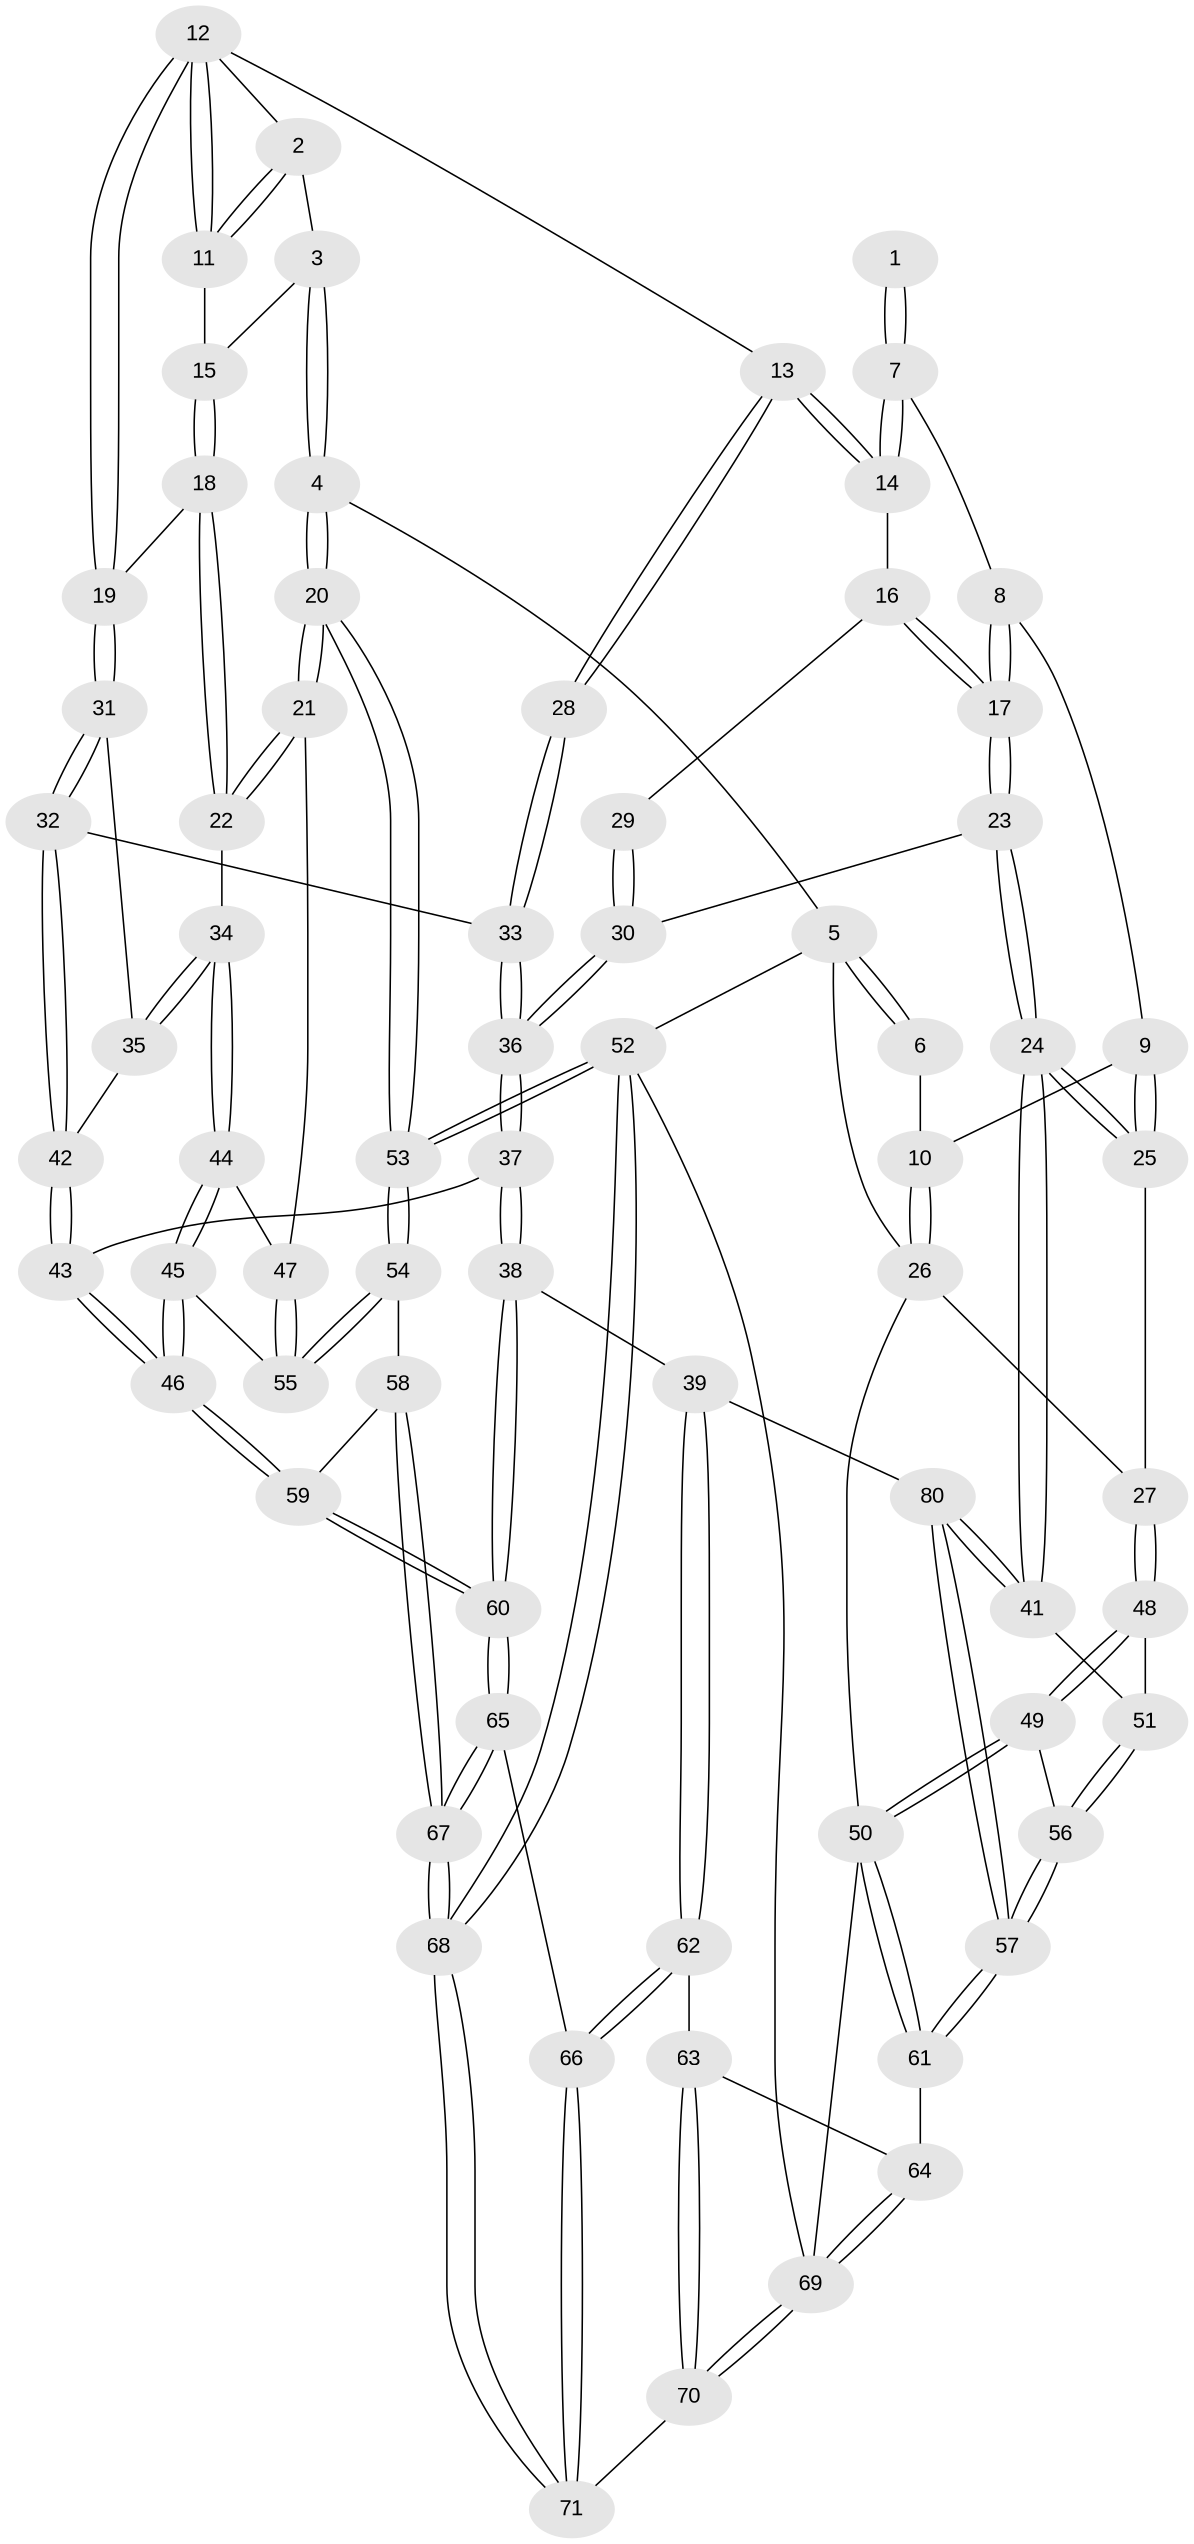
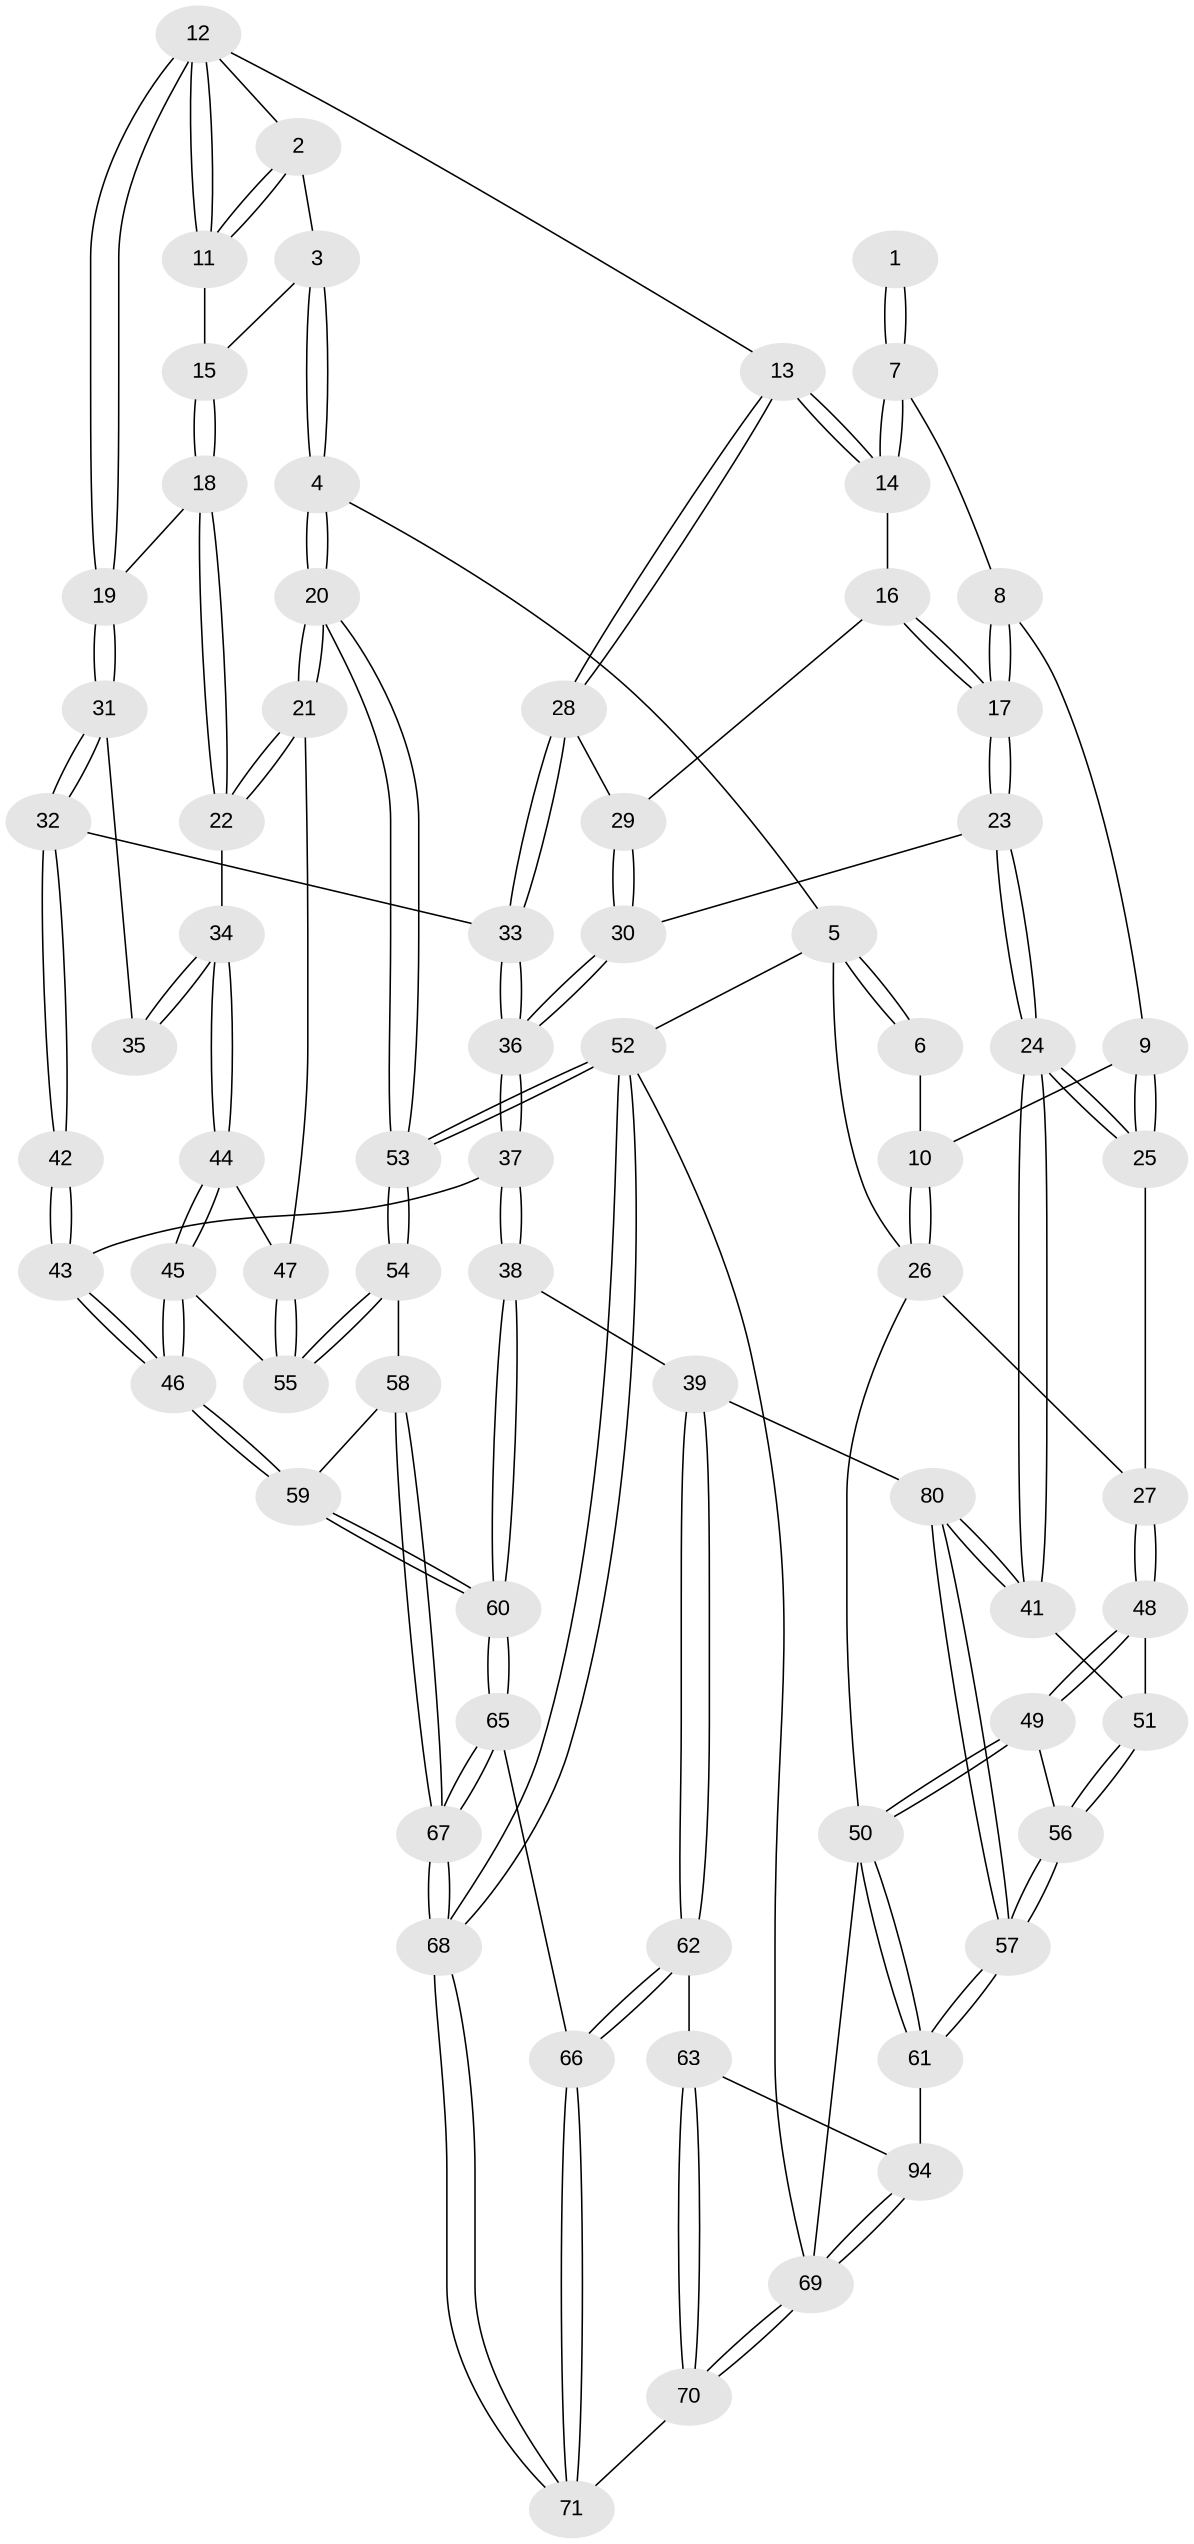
edge "28" -- "29": added
edge "35" -- "42": removed
node "64": label "64" -> "94"
